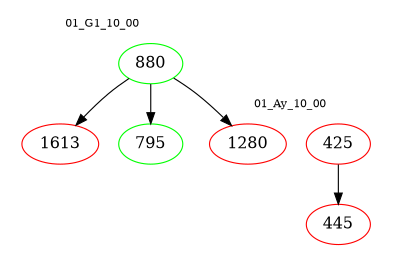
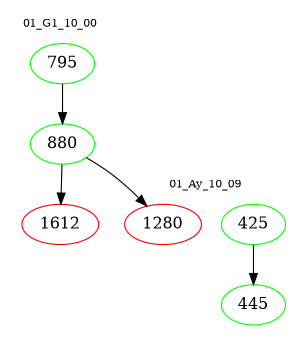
edge "880" -> "795": reversed
cluster "01_Ay_10_00": label "01_Ay_10_00" -> "01_Ay_10_09"
node "1613": label "1613" -> "1612"
node "425": color red -> green
node "445": color red -> green
